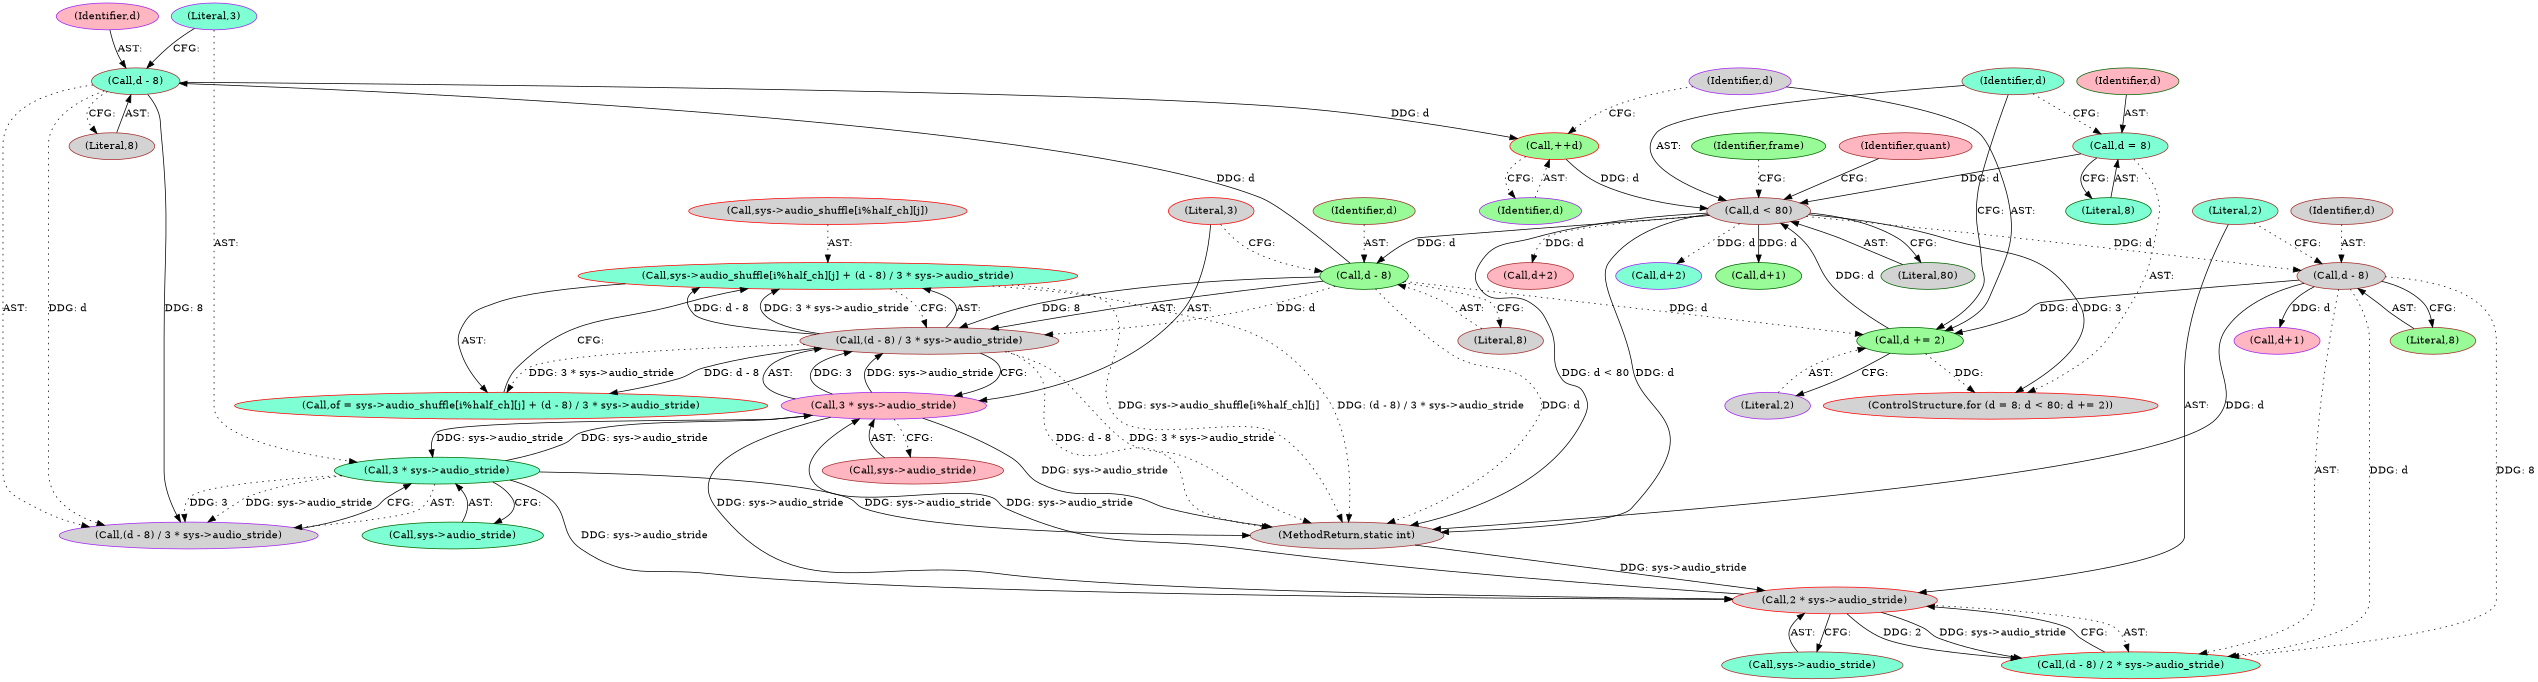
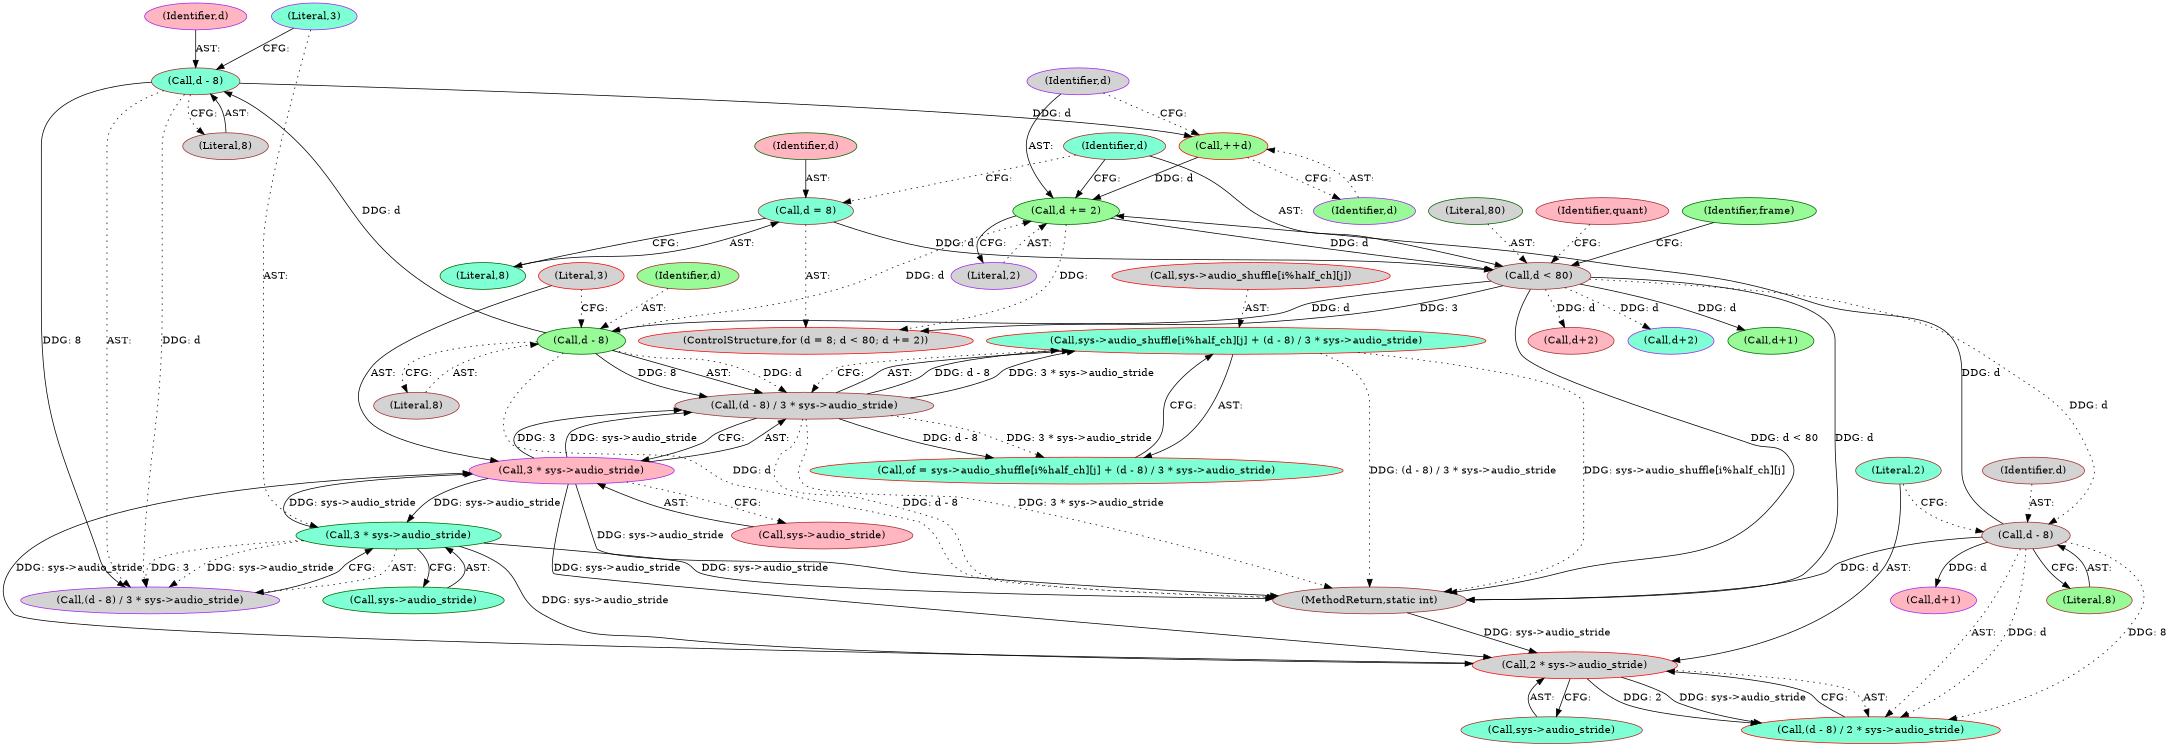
edge "(Identifier,frame)" -> "(Call,d < 80)": style dotted -> solid
edge "(Identifier,quant)" -> "(Call,d < 80)": style solid -> dotted
edge "(Call,++d)" -> "(Call,d < 80)": now "(Call,++d)" -> "(Call,d += 2)"
edge "(Call,d < 80)" -> "(Literal,80)": removed, label "CFG:"
edge "(Literal,80)" -> "(Call,d < 80)": style solid -> dotted
